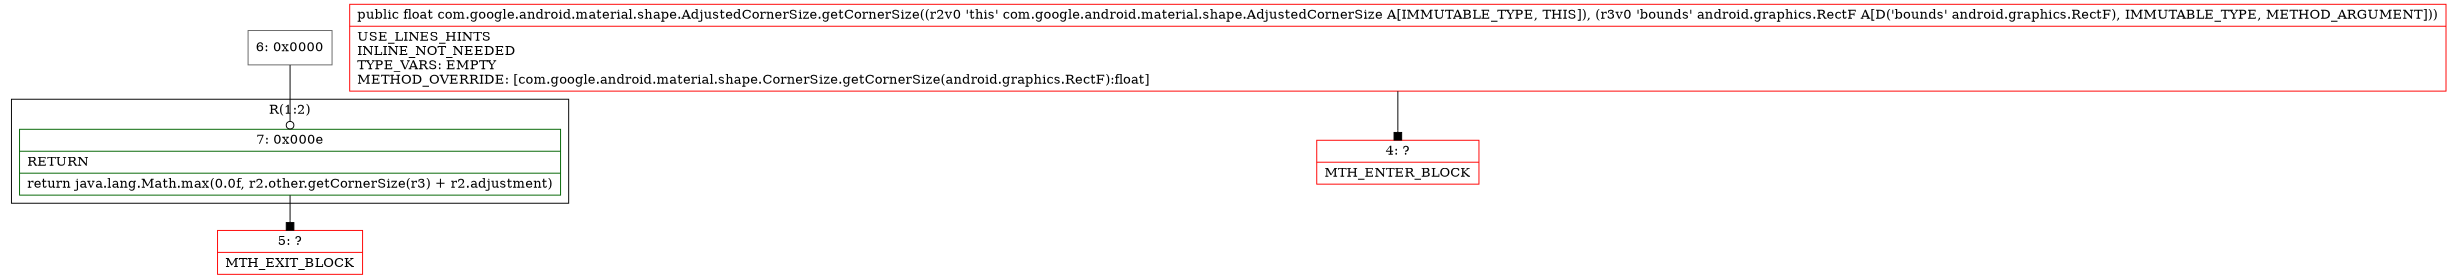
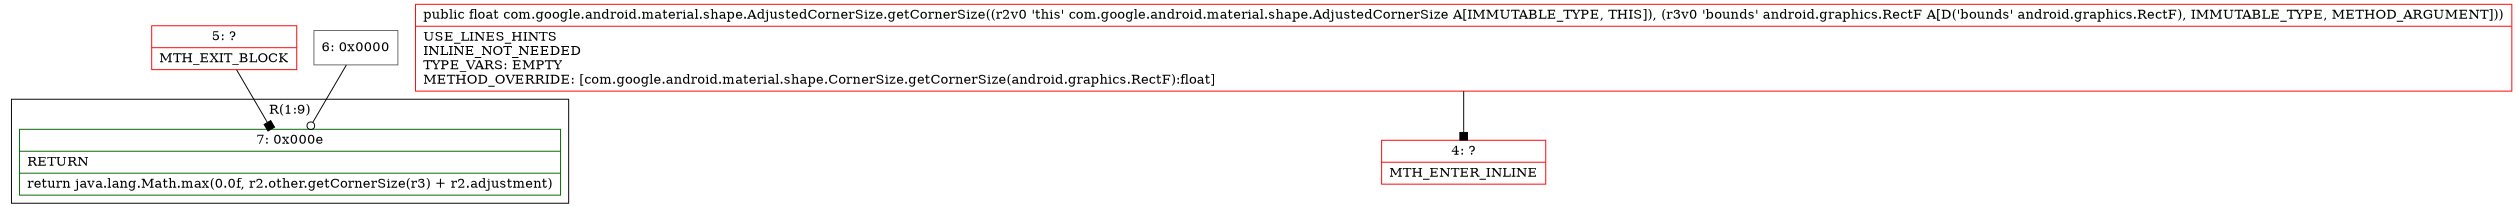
cluster "R(1:2)": label "R(1:2)" -> "R(1:9)"
node "4: ?": text "MTH_ENTER_BLOCK" -> "MTH_ENTER_INLINE"
edge "7: 0x000e" -> "5: ?": reversed
